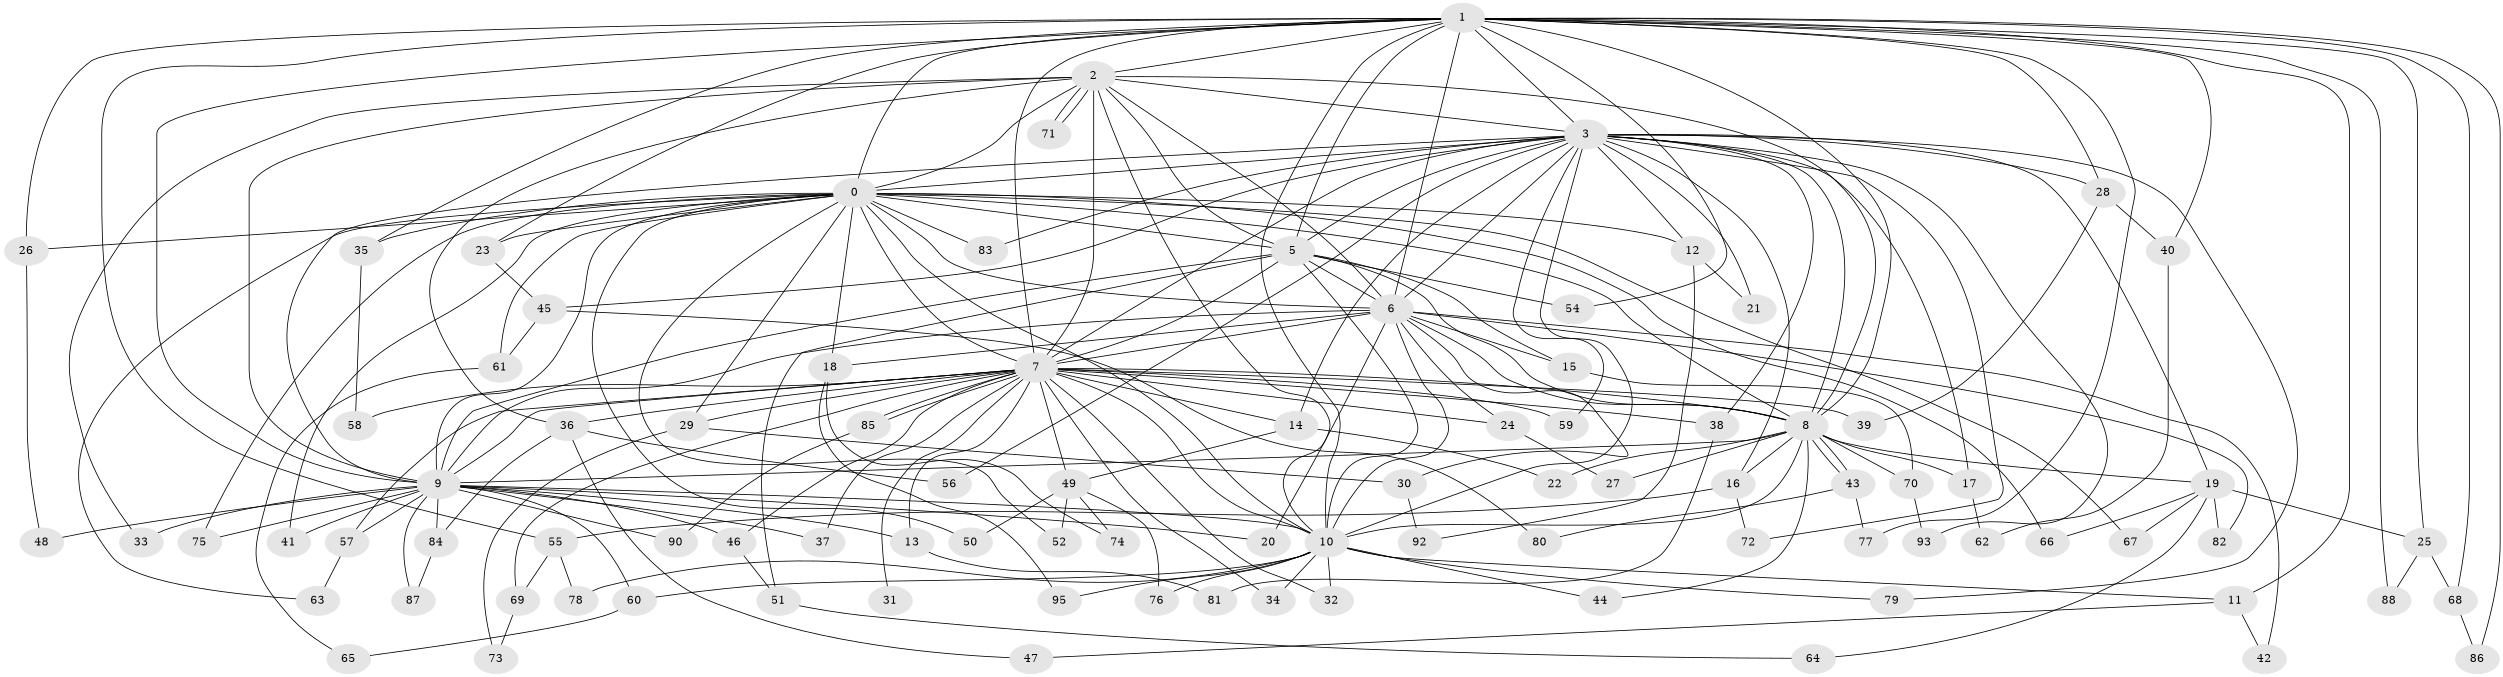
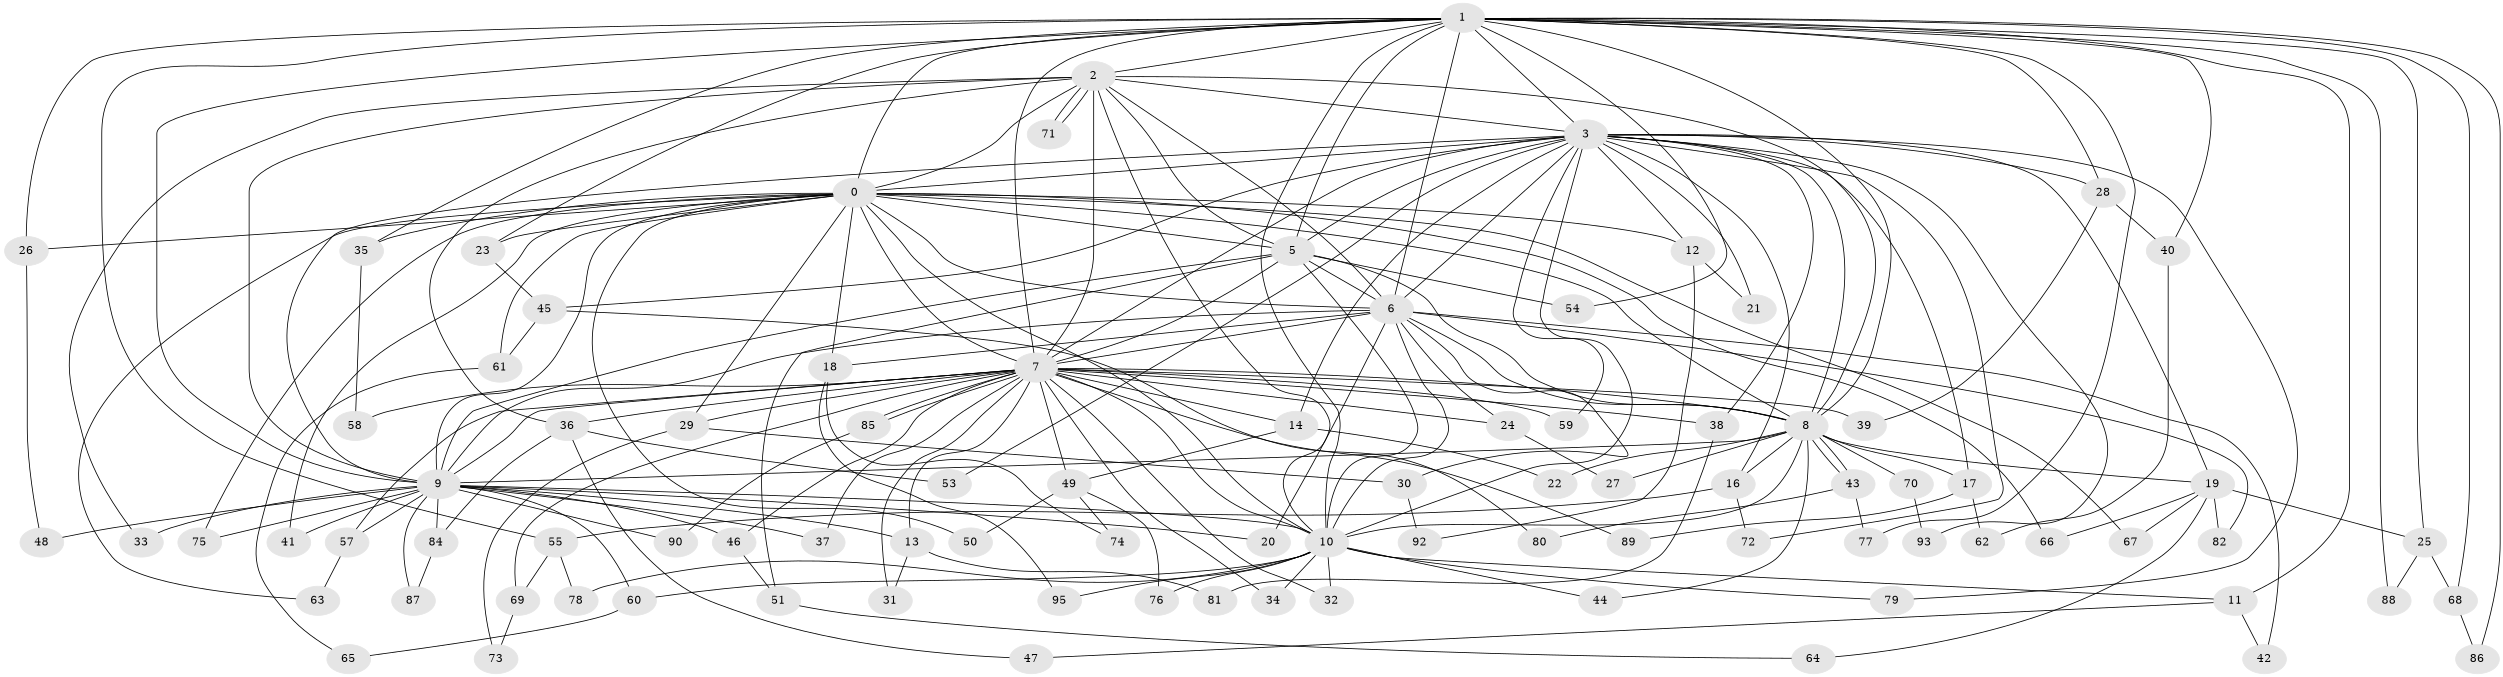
node "83": removed
node "15": removed
node "56": label "56" -> "53"
node "52": removed
node "89": added
edge "13" -- "31": added
